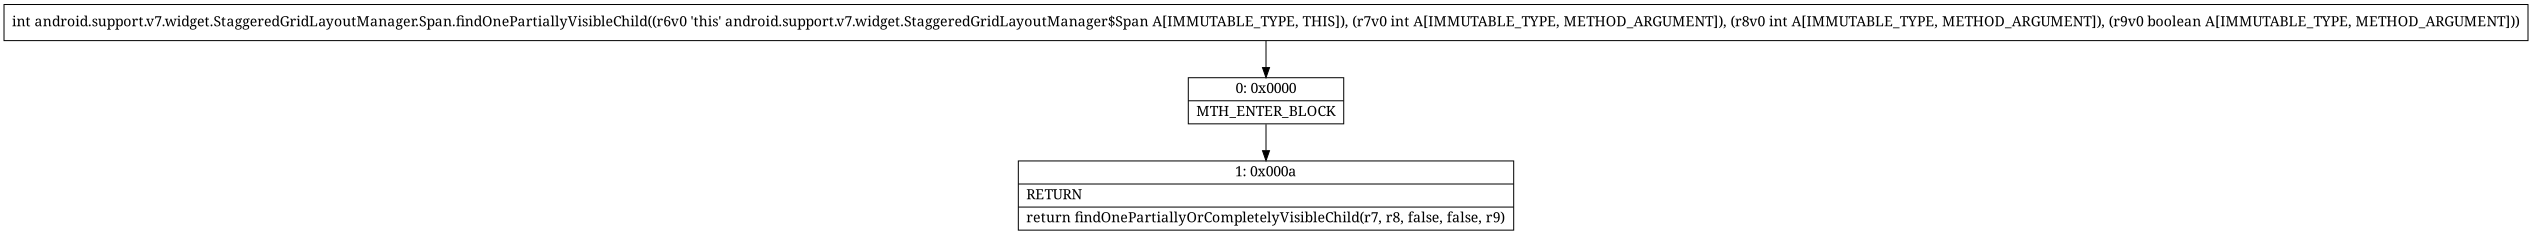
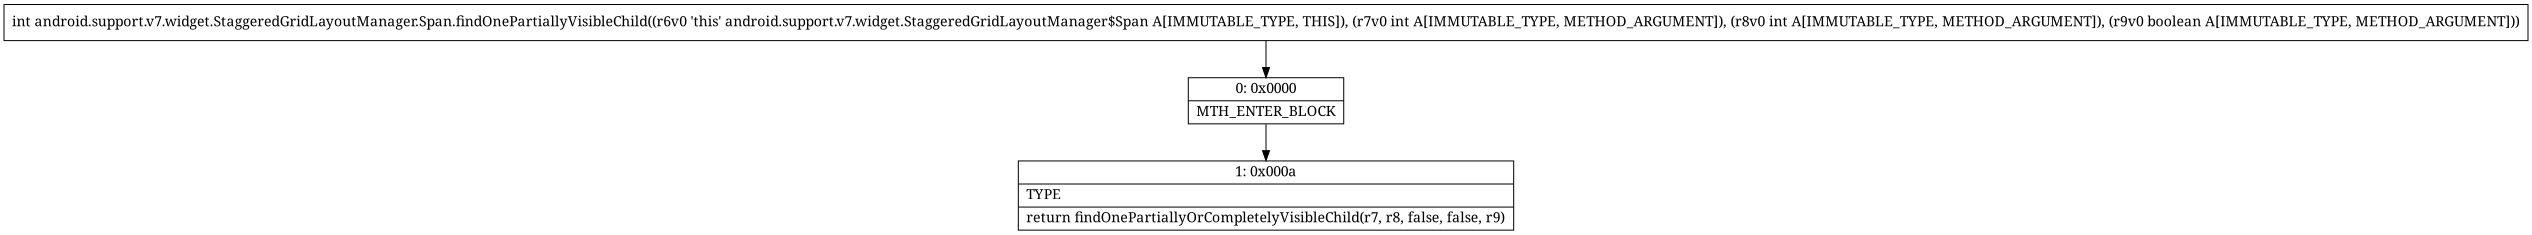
node "1: 0x000a": text "RETURN" -> "TYPE"
